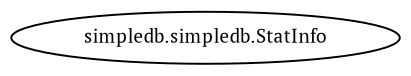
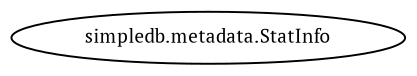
node "simpledb.simpledb.StatInfo": label "simpledb.simpledb.StatInfo" -> "simpledb.metadata.StatInfo"
